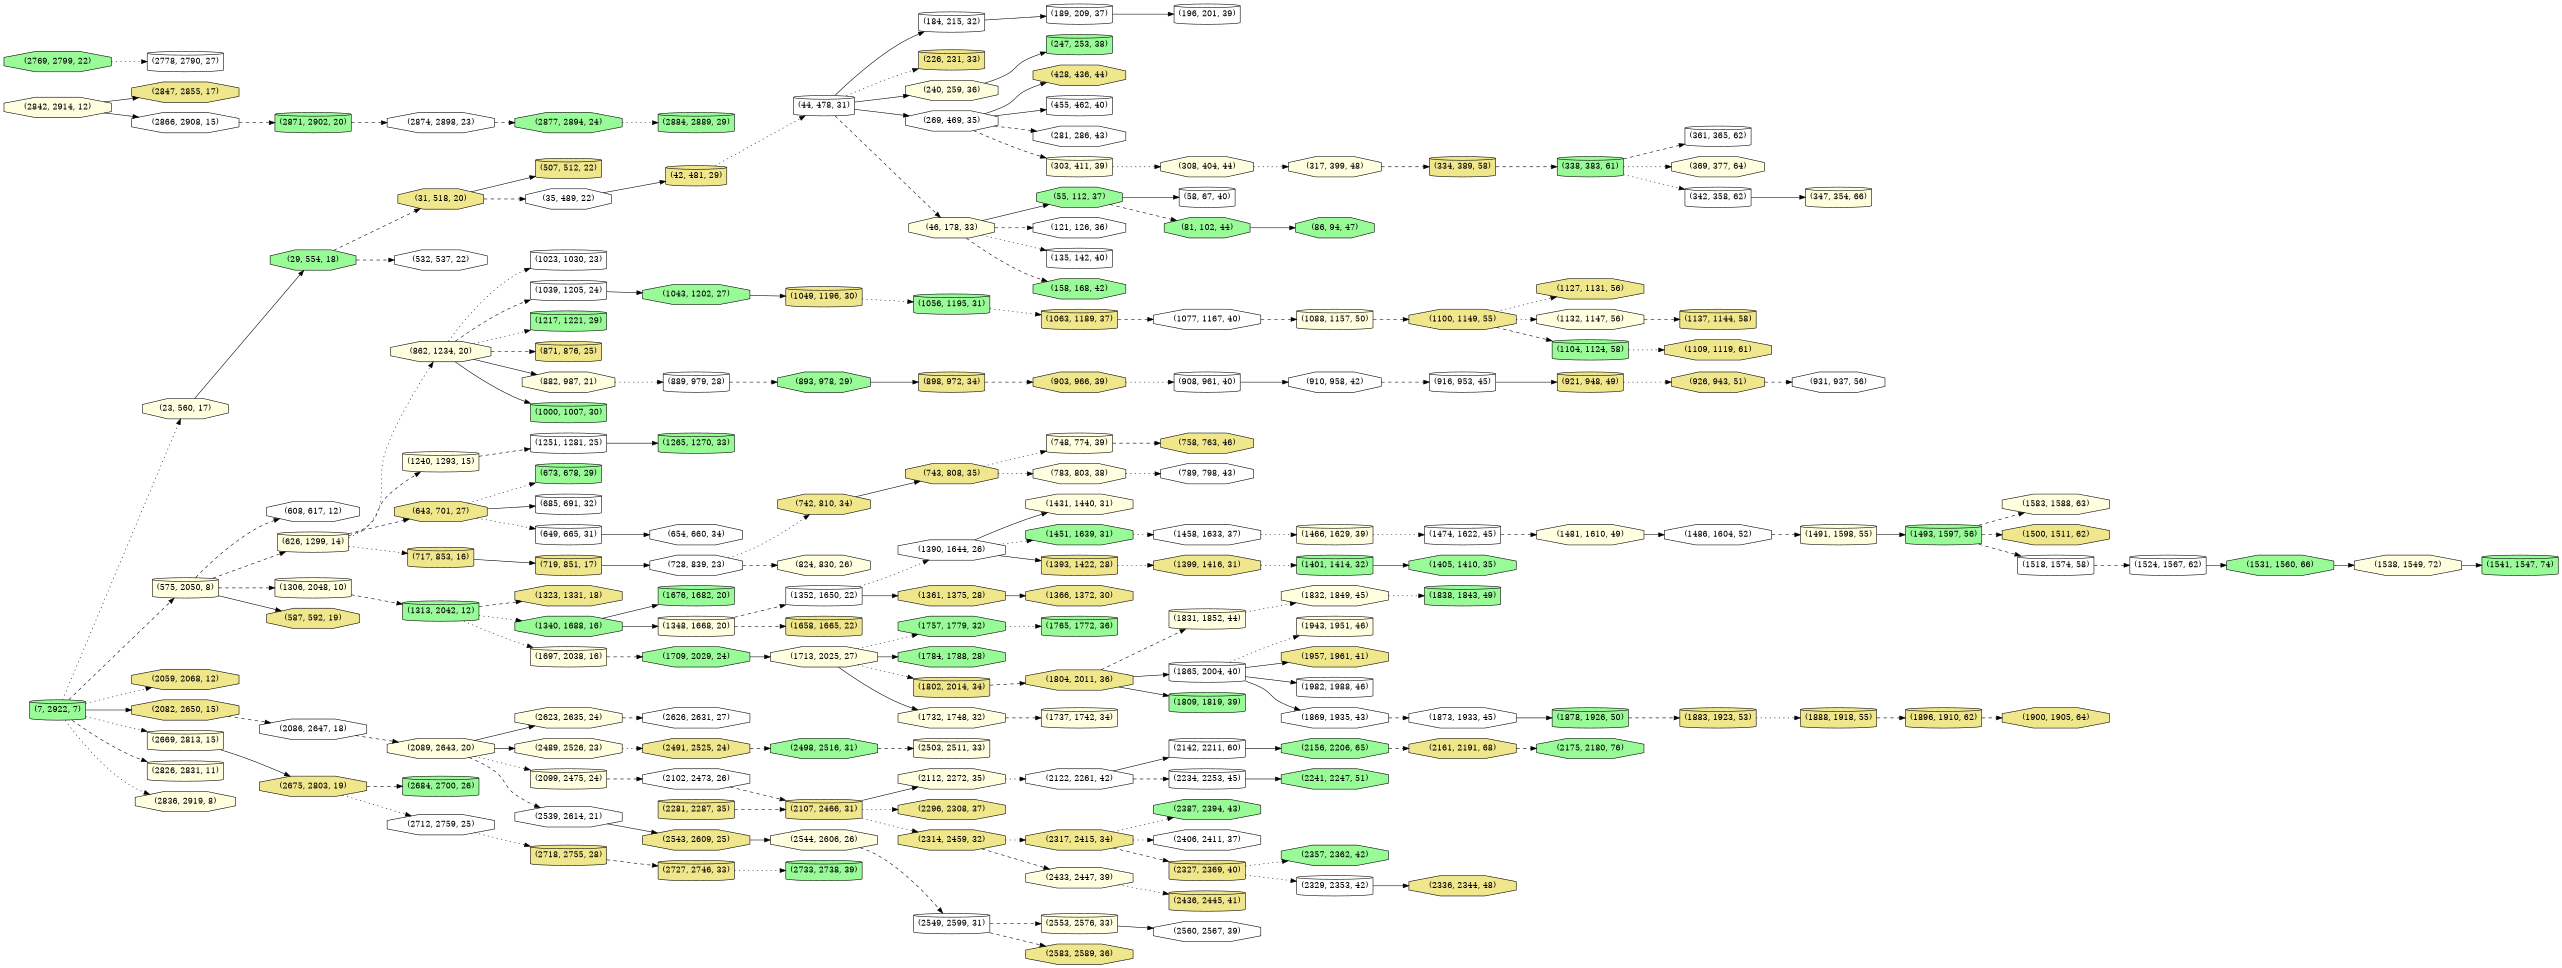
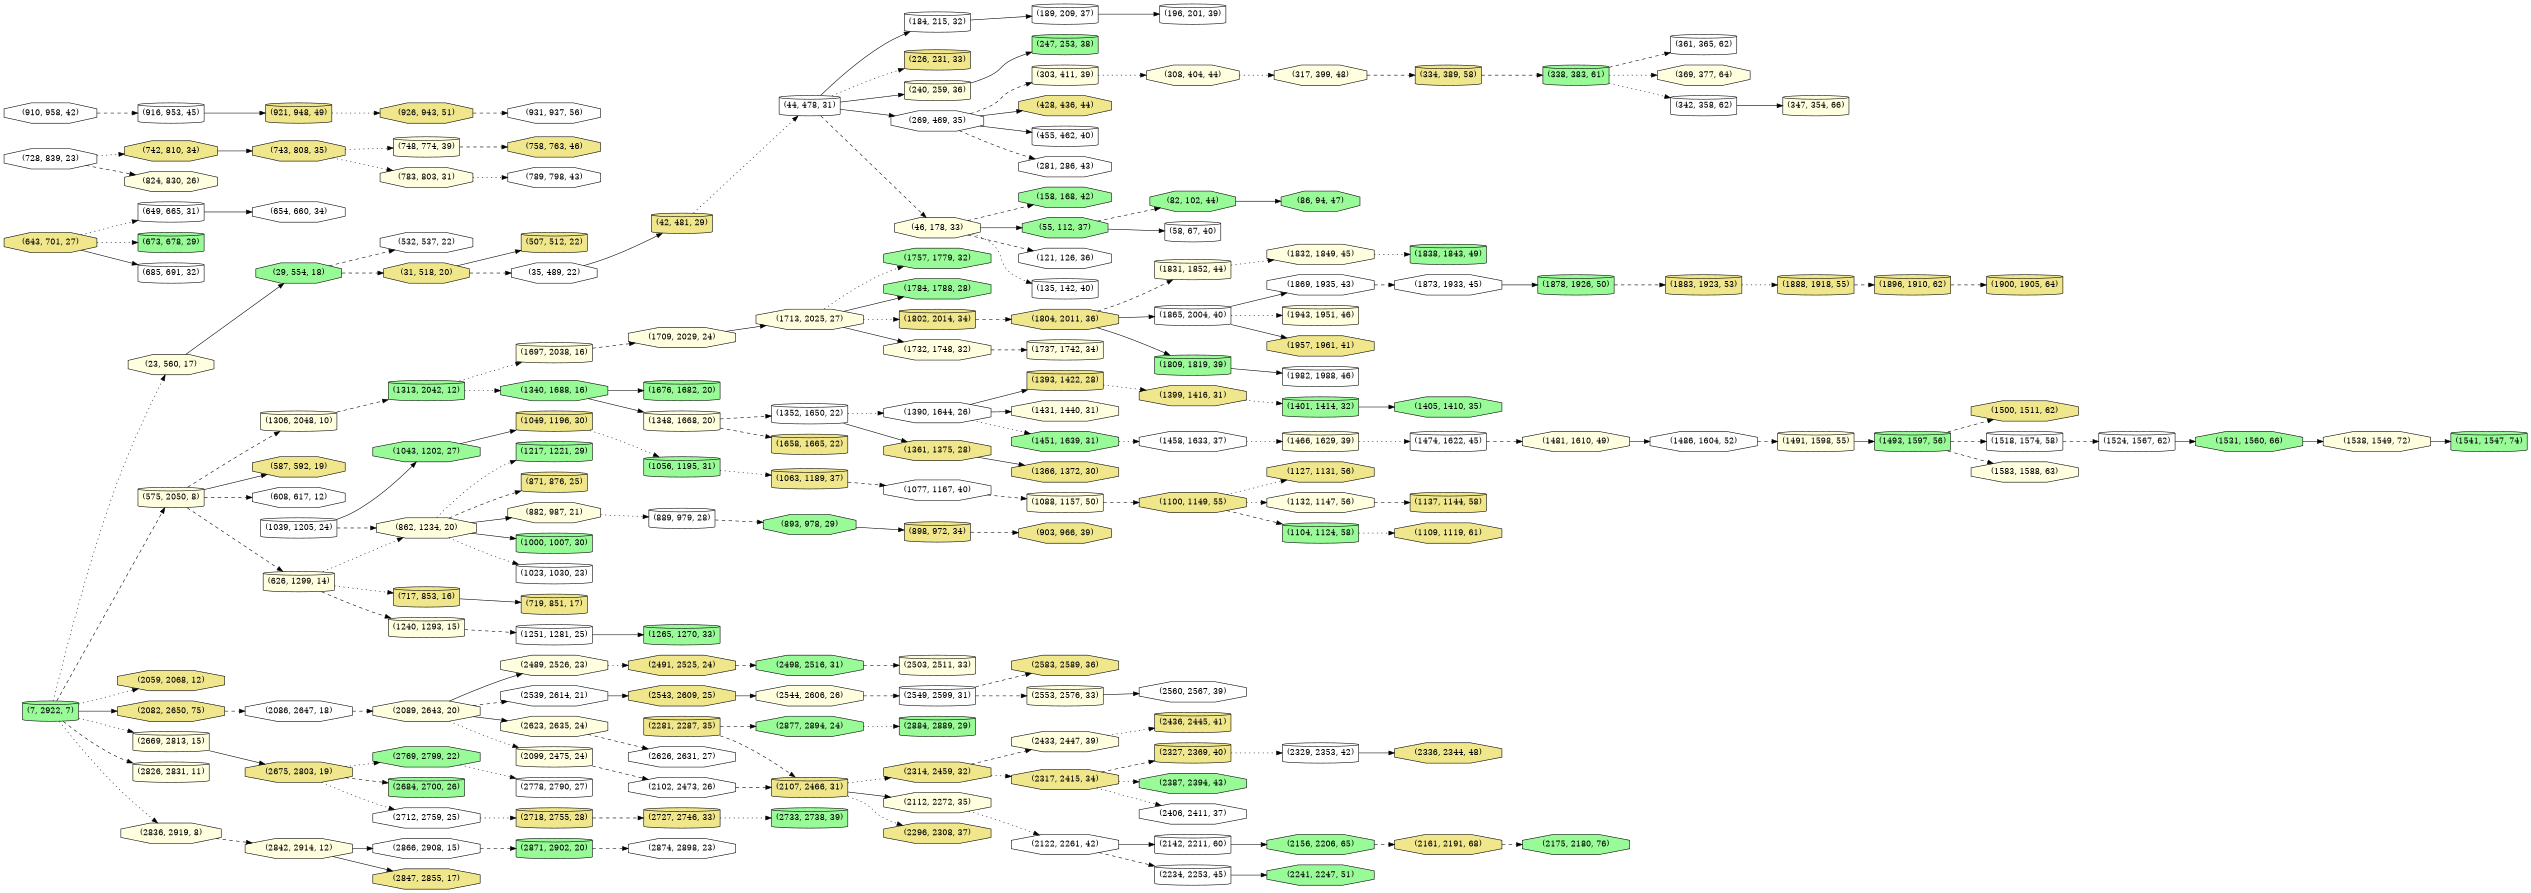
node "(240, 259, 36)": shape octagon -> cylinder
edge "(2874, 2898, 23)" -> "(2877, 2894, 24)": now "(2281, 2287, 35)" -> "(2877, 2894, 24)"
node "(81, 102, 44)": label "(81, 102, 44)" -> "(82, 102, 44)"
edge "(862, 1234, 20)" -> "(1039, 1205, 24)": reversed
node "(908, 961, 40)": removed
node "(783, 803, 38)": label "(783, 803, 38)" -> "(783, 803, 31)"
edge "(626, 1299, 14)" -> "(643, 701, 27)": removed
edge "(719, 851, 17)" -> "(728, 839, 23)": removed
node "(1323, 1331, 18)": removed
node "(1765, 1772, 36)": removed
node "(1709, 2029, 24)": fillcolor palegreen -> lightyellow
edge "(1865, 2004, 40)" -> "(1982, 1988, 46)": now "(1809, 1819, 39)" -> "(1982, 1988, 46)"
node "(2082, 2650, 15)": label "(2082, 2650, 15)" -> "(2082, 2650, 75)"
node "(1900, 1905, 64)": shape octagon -> cylinder
edge "(2675, 2803, 19)" -> "(2769, 2799, 22)": added
edge "(2836, 2919, 8)" -> "(2842, 2914, 12)": added
node "(2357, 2362, 42)": removed
